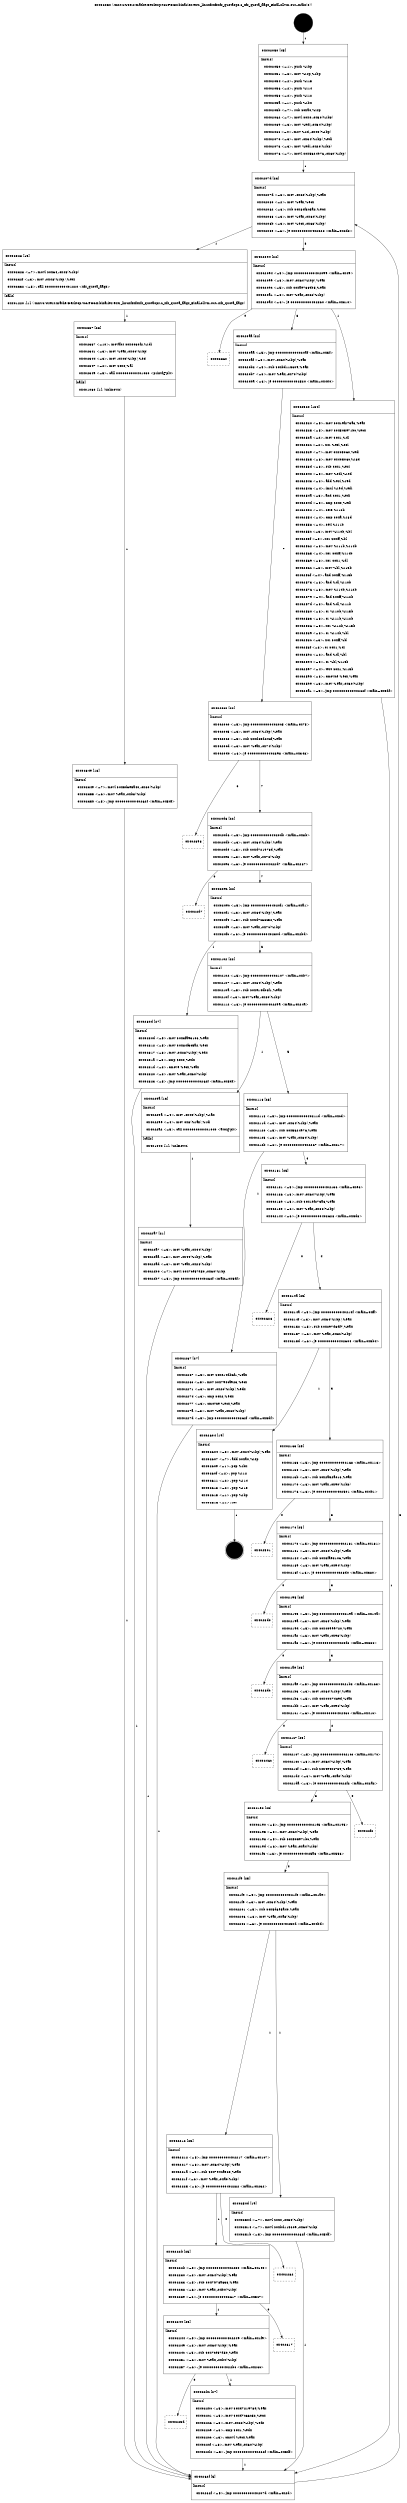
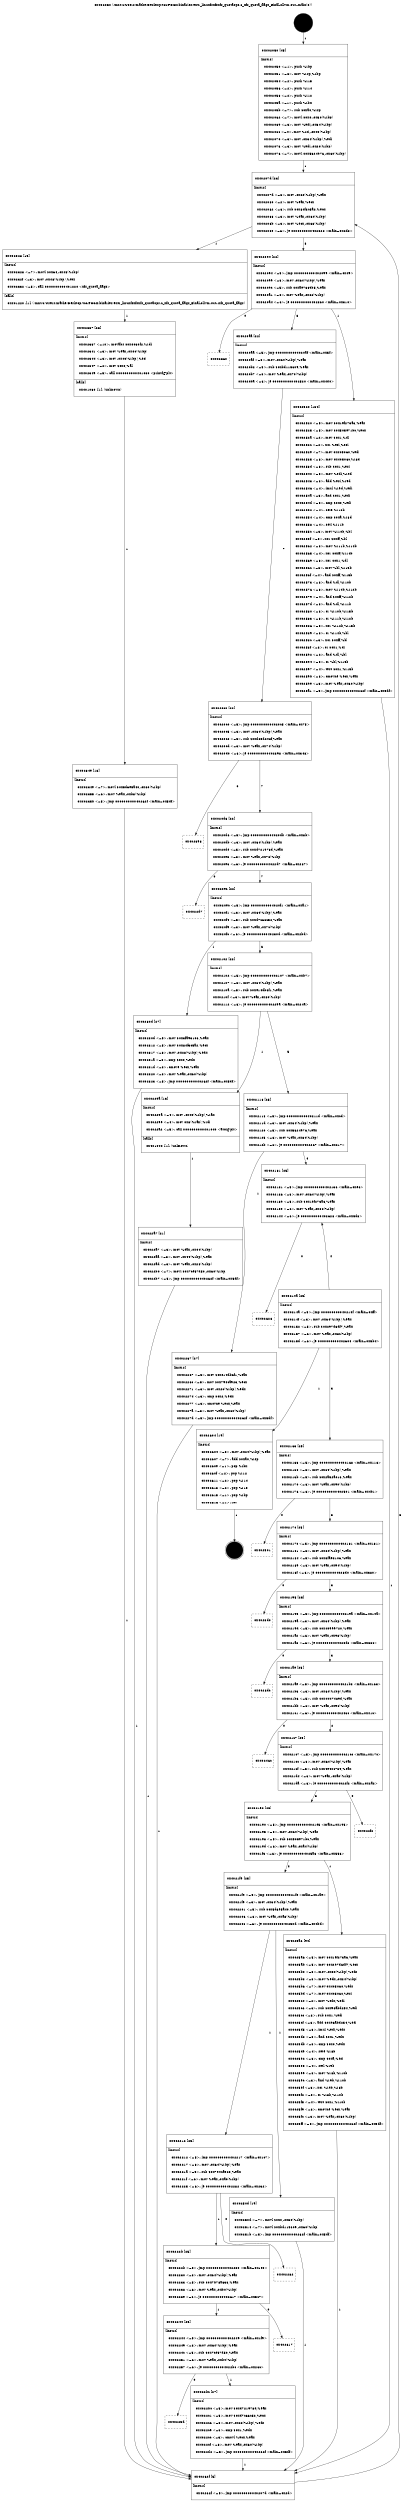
edge "0x402131 [25]" -> "0x40214a [25]": reversed
node "0x4025a6 [94]": added
